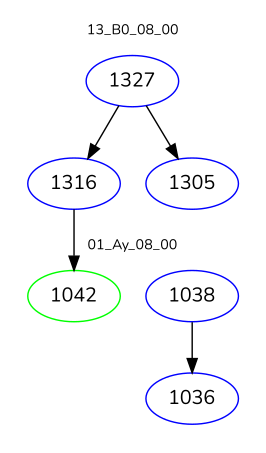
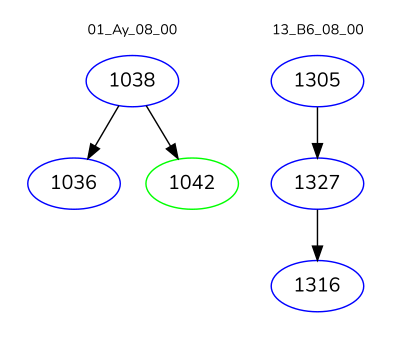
cluster "13_B0_08_00": label "13_B0_08_00" -> "13_B6_08_00"
edge "1327" -> "1305": reversed
edge "1316" -> "1042": now "1038" -> "1042"
